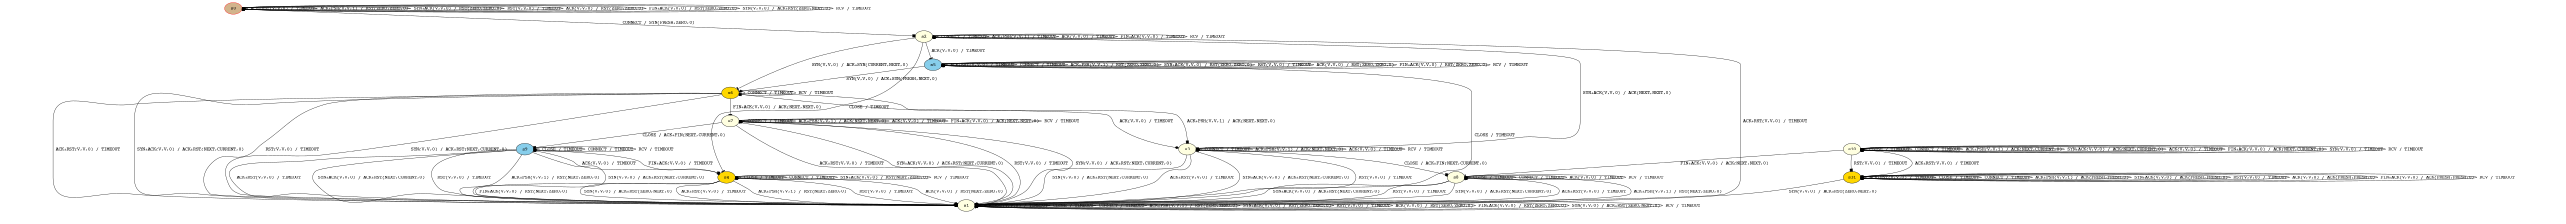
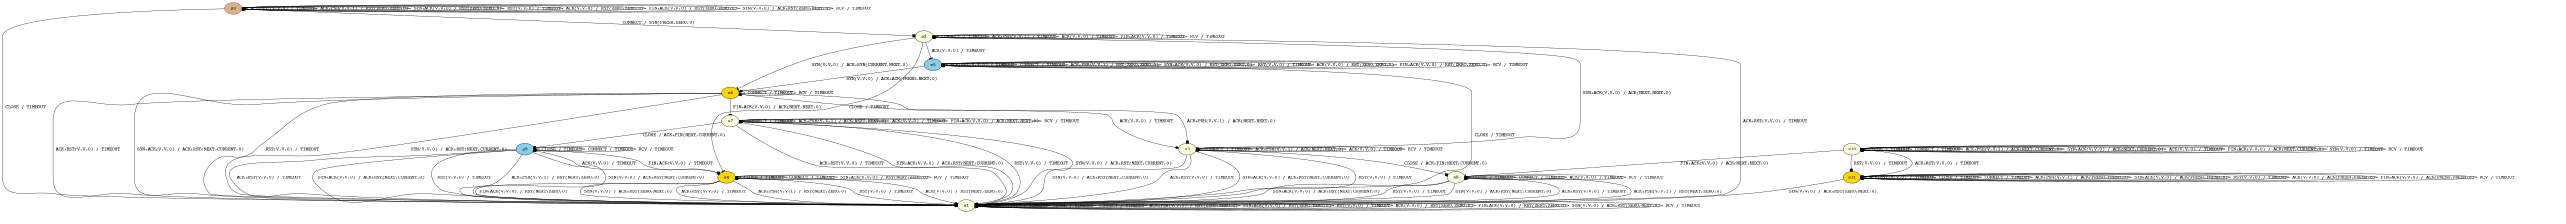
edge "s5" -> "s6": label " SYN(V,V,0) / ACK+SYN(FRESH,NEXT,0) " -> " SYN(V,V,0) / ACK+ACK(FRESH,NEXT,0) "
edge "s0" -> "s1": added, label "CLOSE / TIMEOUT"
